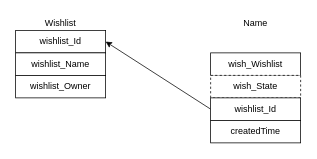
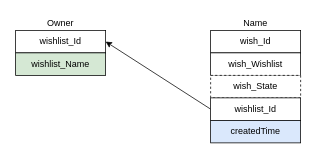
node "Wishlist": label "Wishlist" -> "Owner"
node "wish_Id": added
node "wishlist_Name": fillcolor #ffffff -> #d5e8d4
node "wishlist_Owner": removed
node "createdTime": fillcolor #ffffff -> #dae8fc
